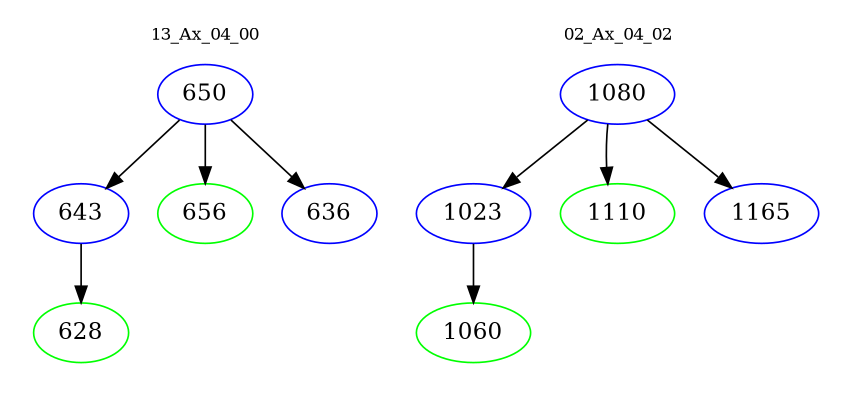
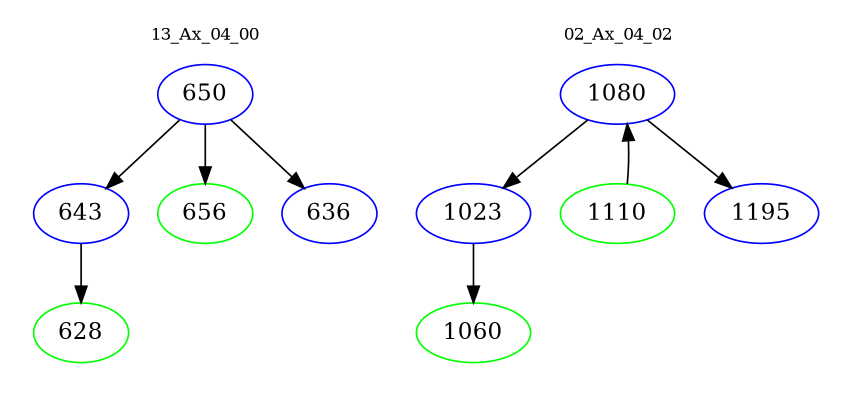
edge "1080" -> "1110": reversed
node "1165": label "1165" -> "1195"
